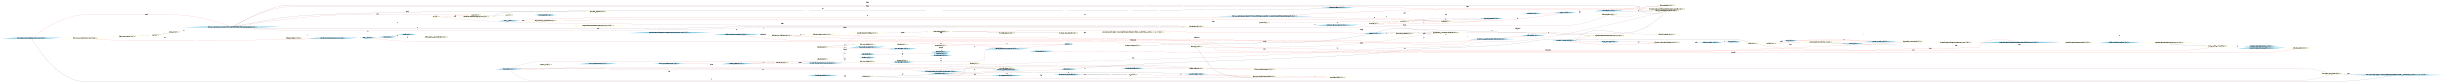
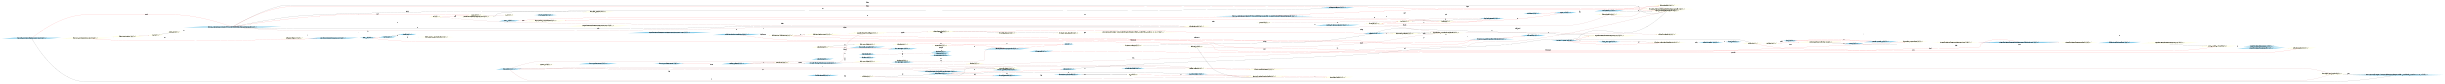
node "createVpcAssociatePublicIPCommands['1', '0', '0']": fillcolor lightyellow -> skyblue
